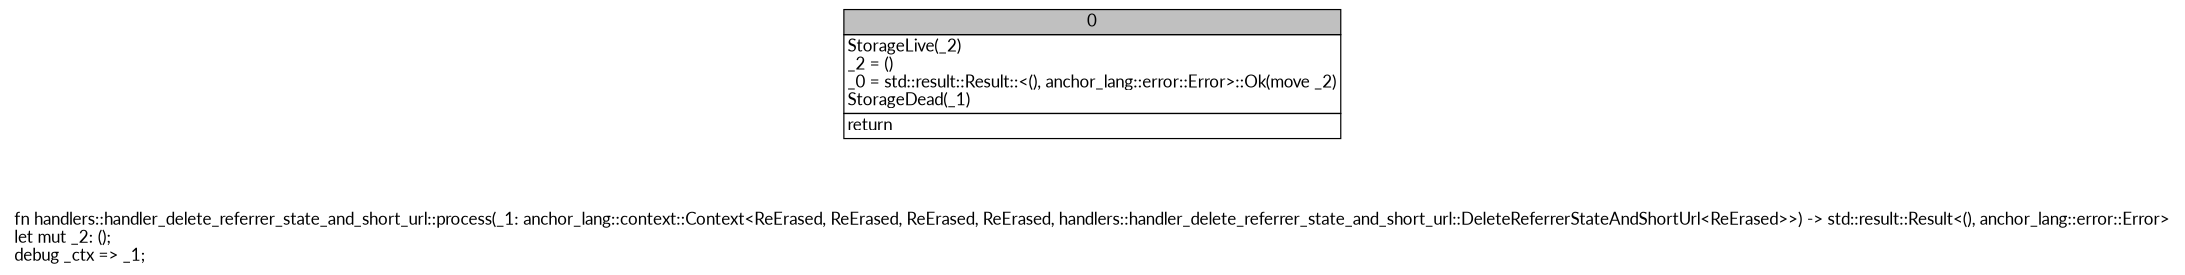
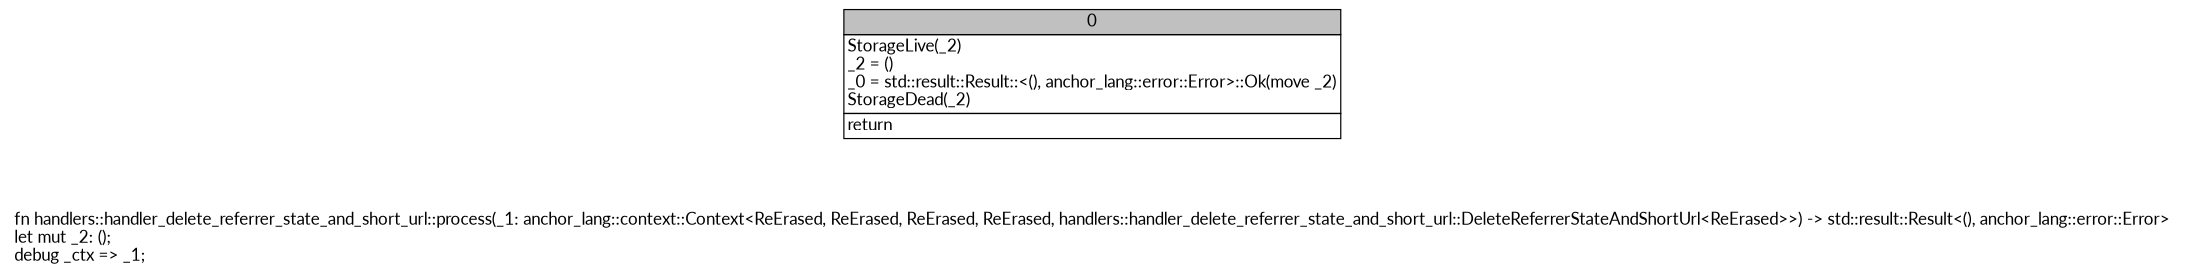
node "0": text "StorageDead(_1)" -> "StorageDead(_2)"
